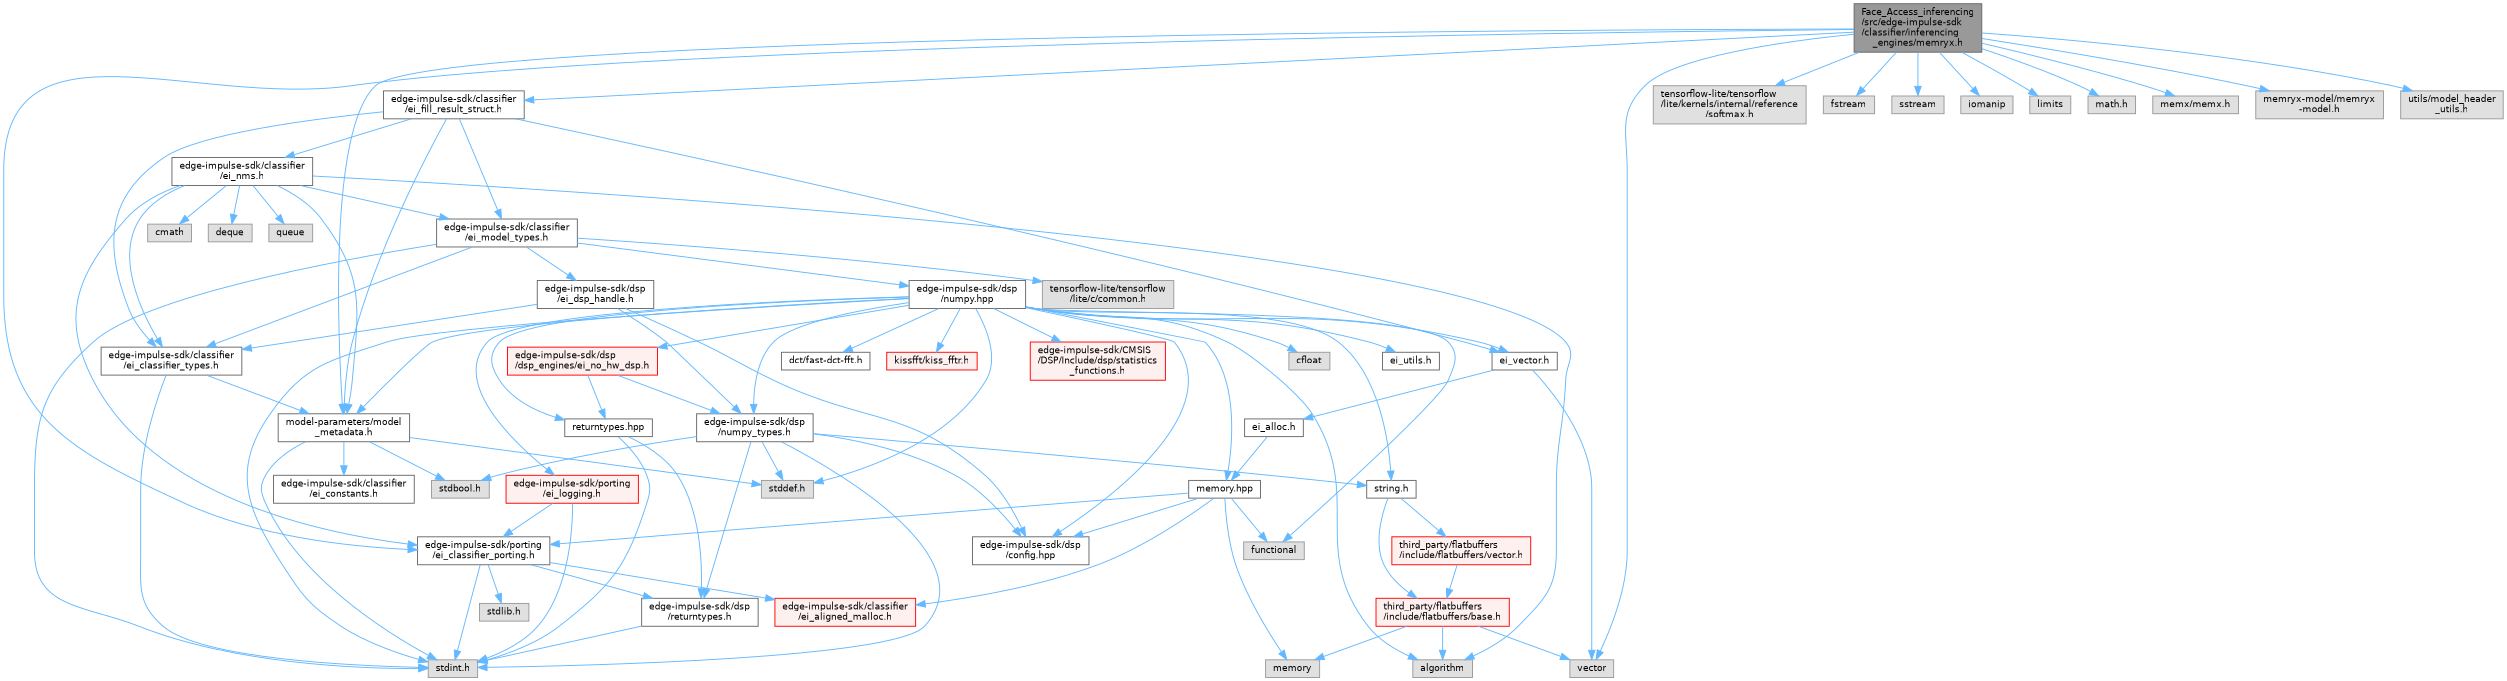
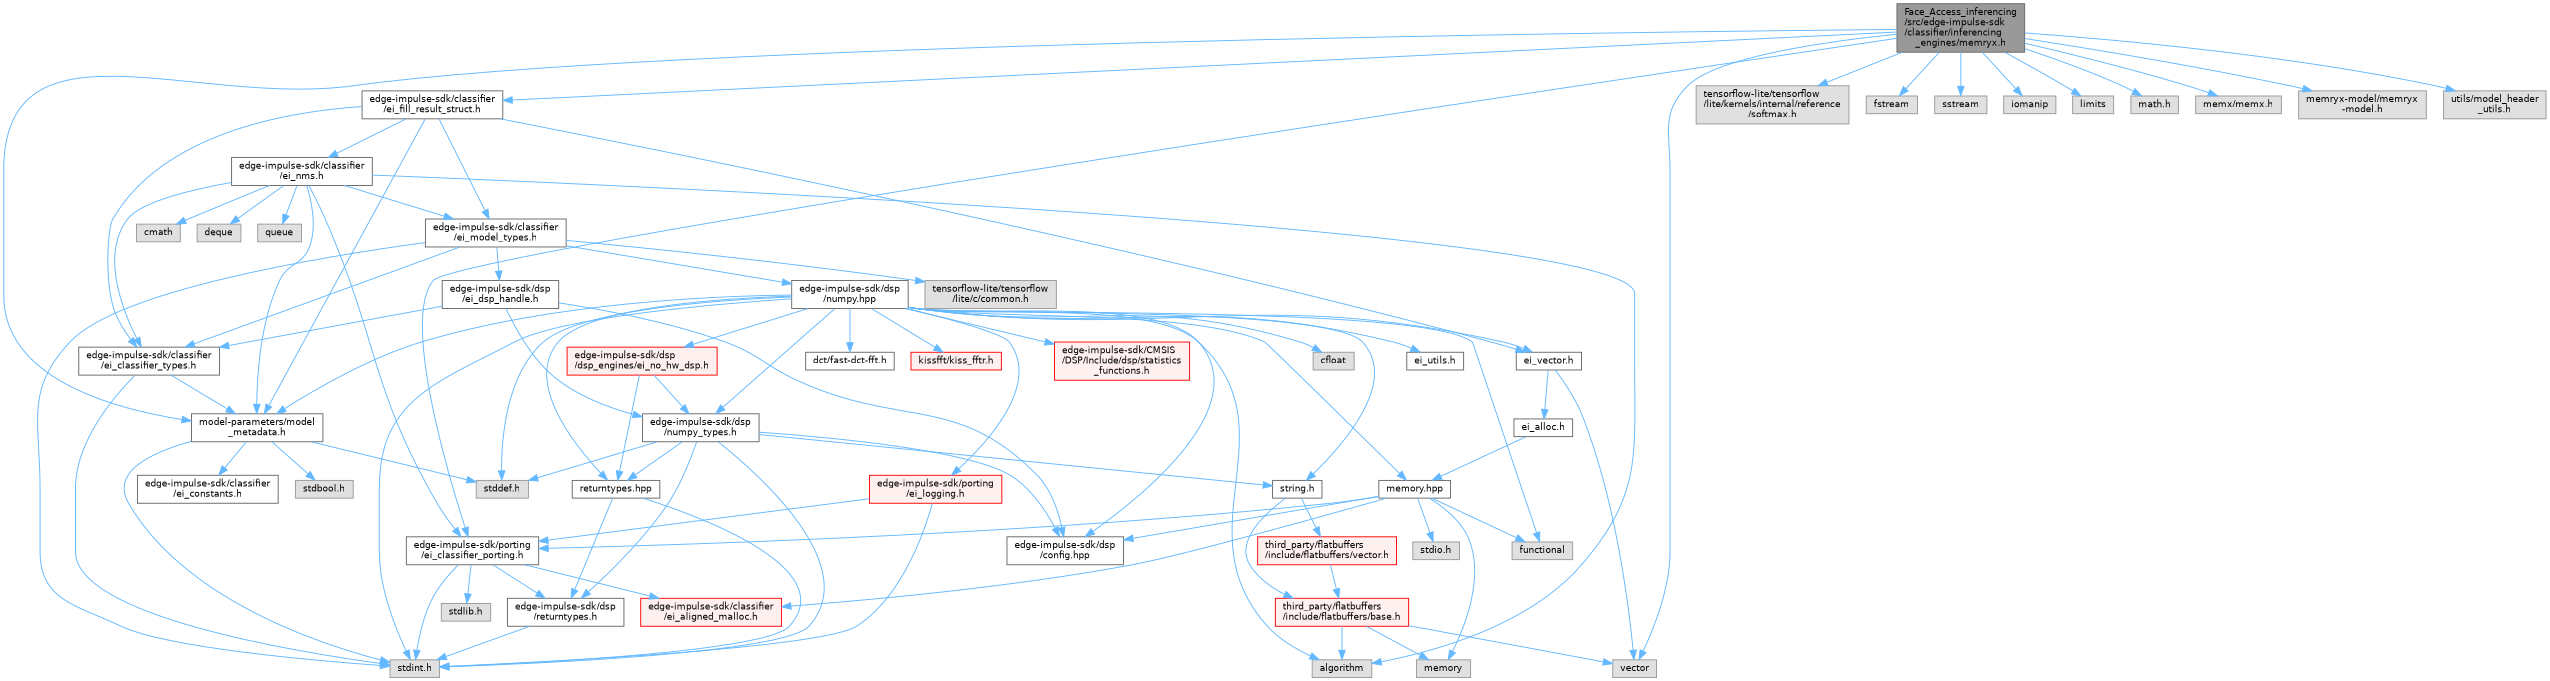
edge "edge-impulse-sdk/dsp /numpy_types.h" -> "stdbool.h": now "edge-impulse-sdk/dsp /numpy_types.h" -> "returntypes.hpp"
node "stdio.h": added
